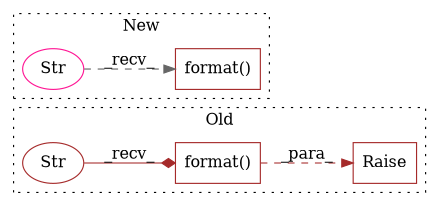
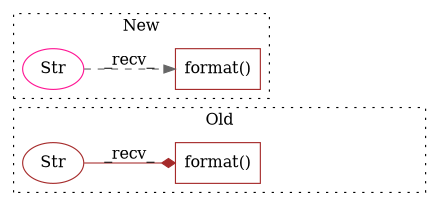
node "Raise": removed
